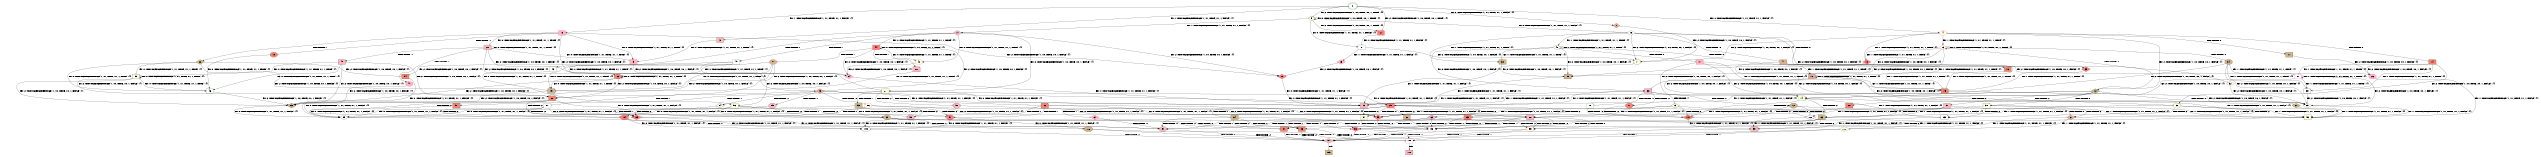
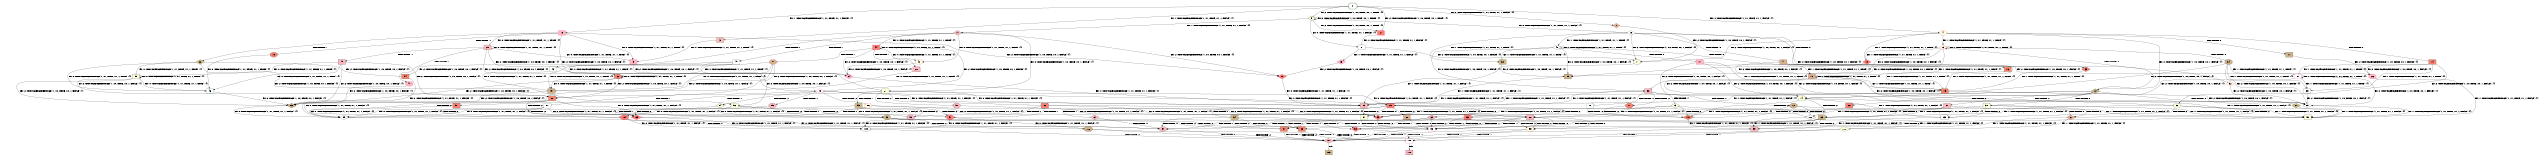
node "48": fillcolor tan -> white
node "61": color deeppink -> darkgreen
